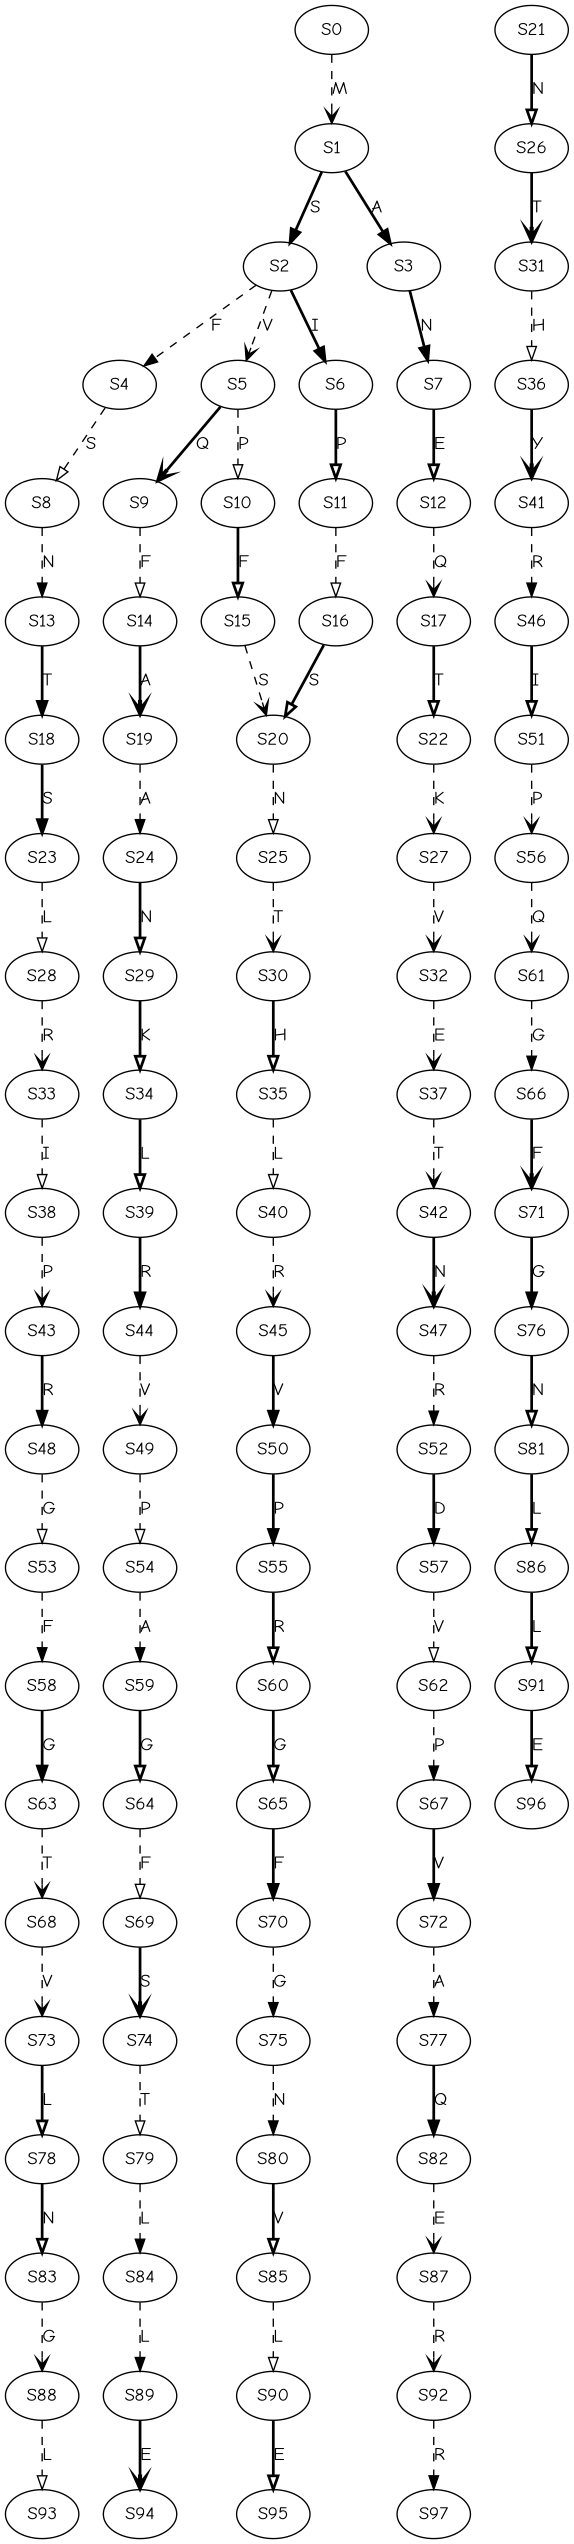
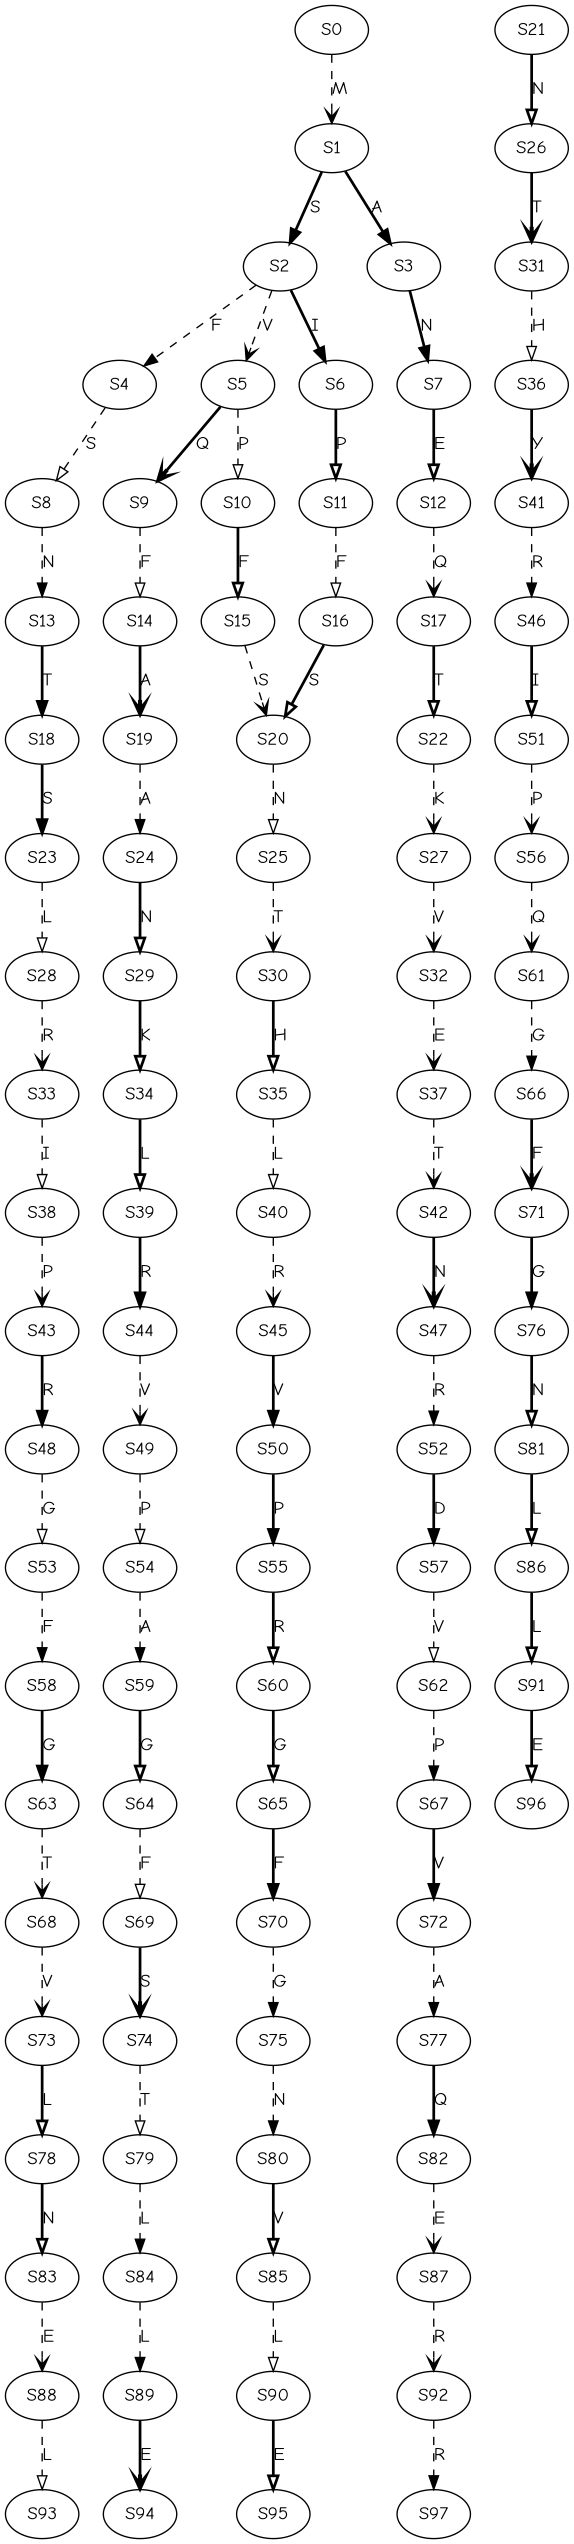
edge "S83" -> "S88": label "G" -> "E"
